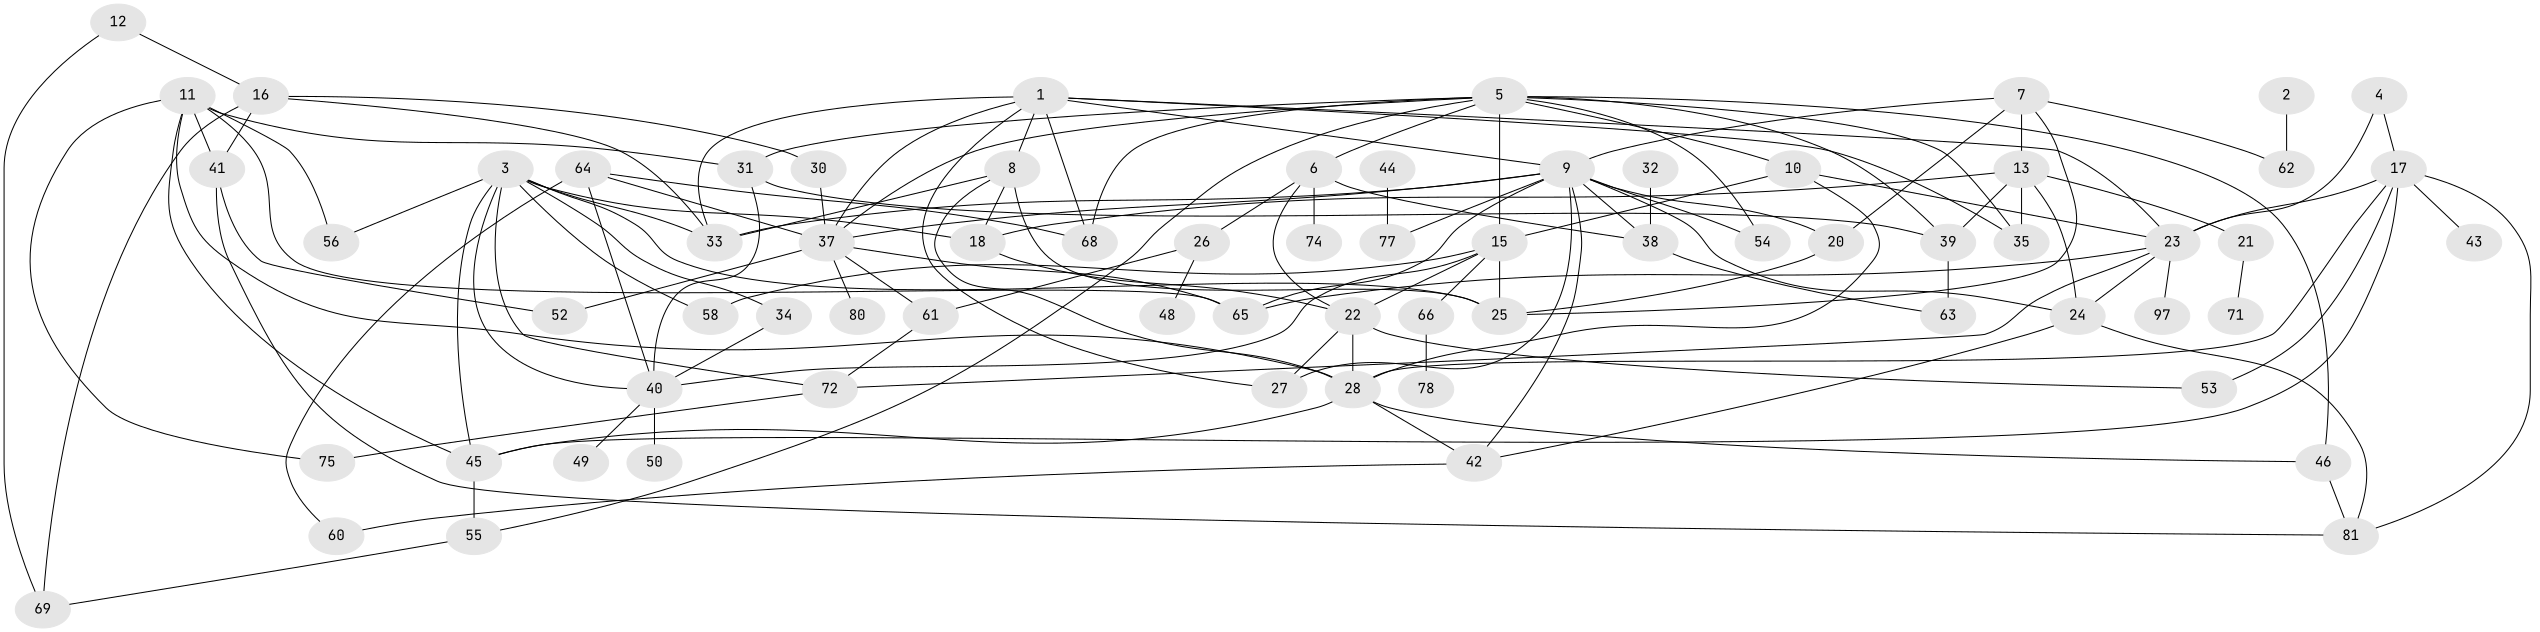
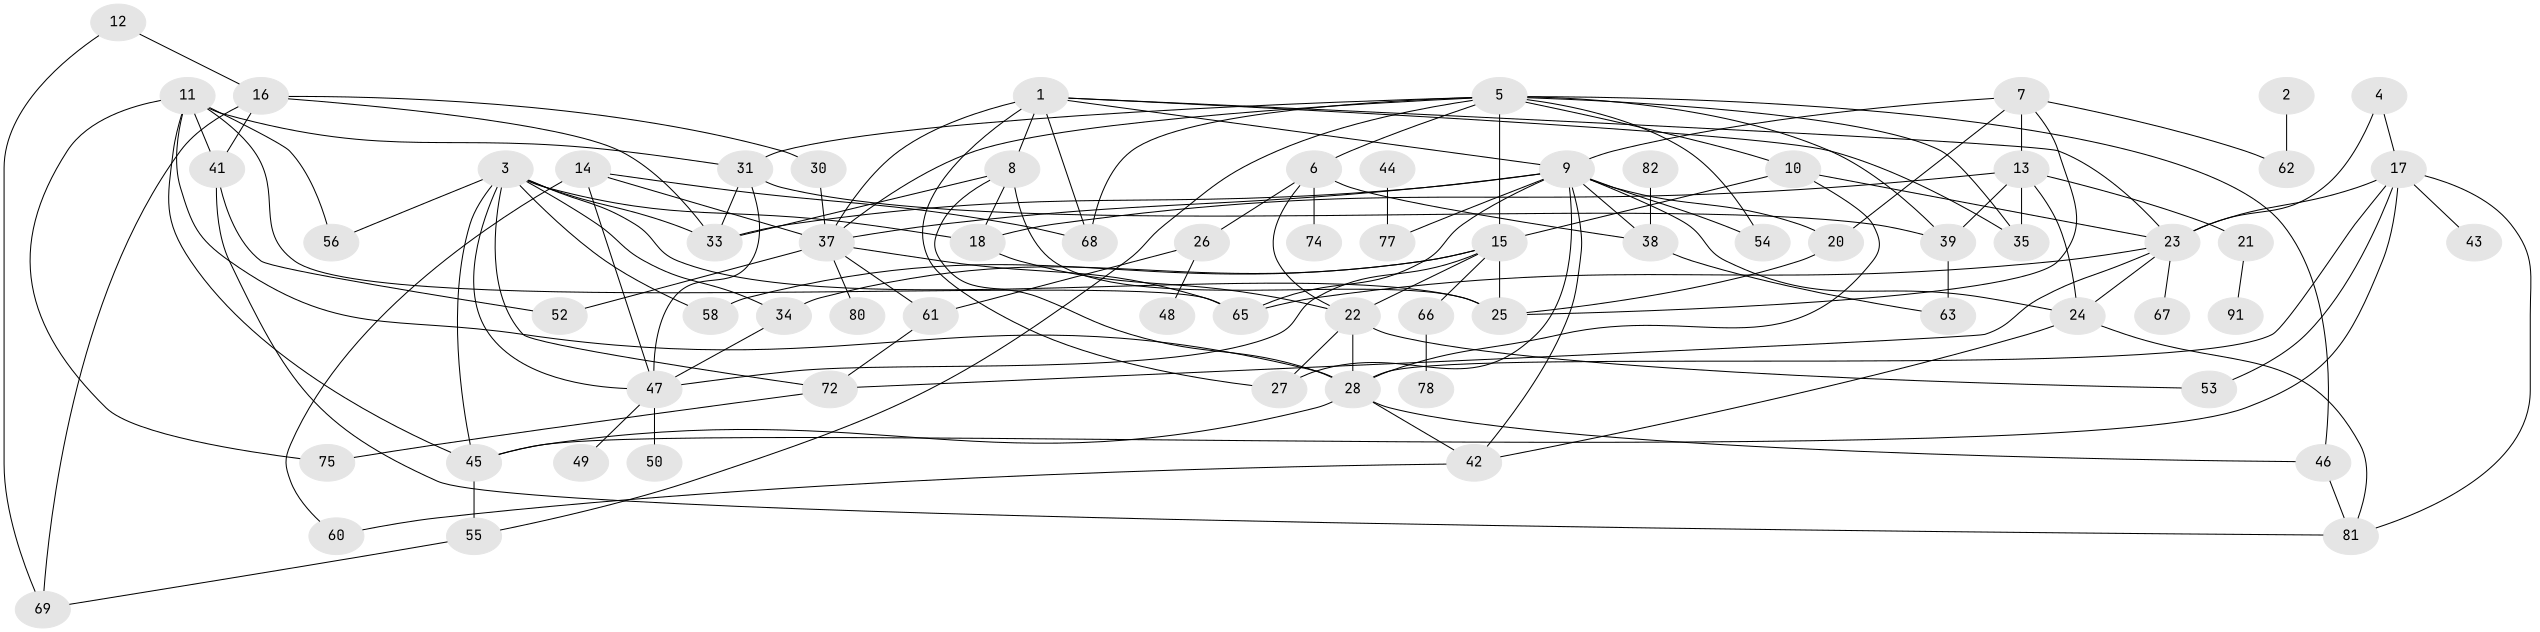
edge "1" -- "33": now "31" -- "33"
node "64": label "64" -> "14"
node "32": label "32" -> "82"
edge "15" -- "34": added
node "97": label "97" -> "67"
node "71": label "71" -> "91"
node "40": label "40" -> "47"
